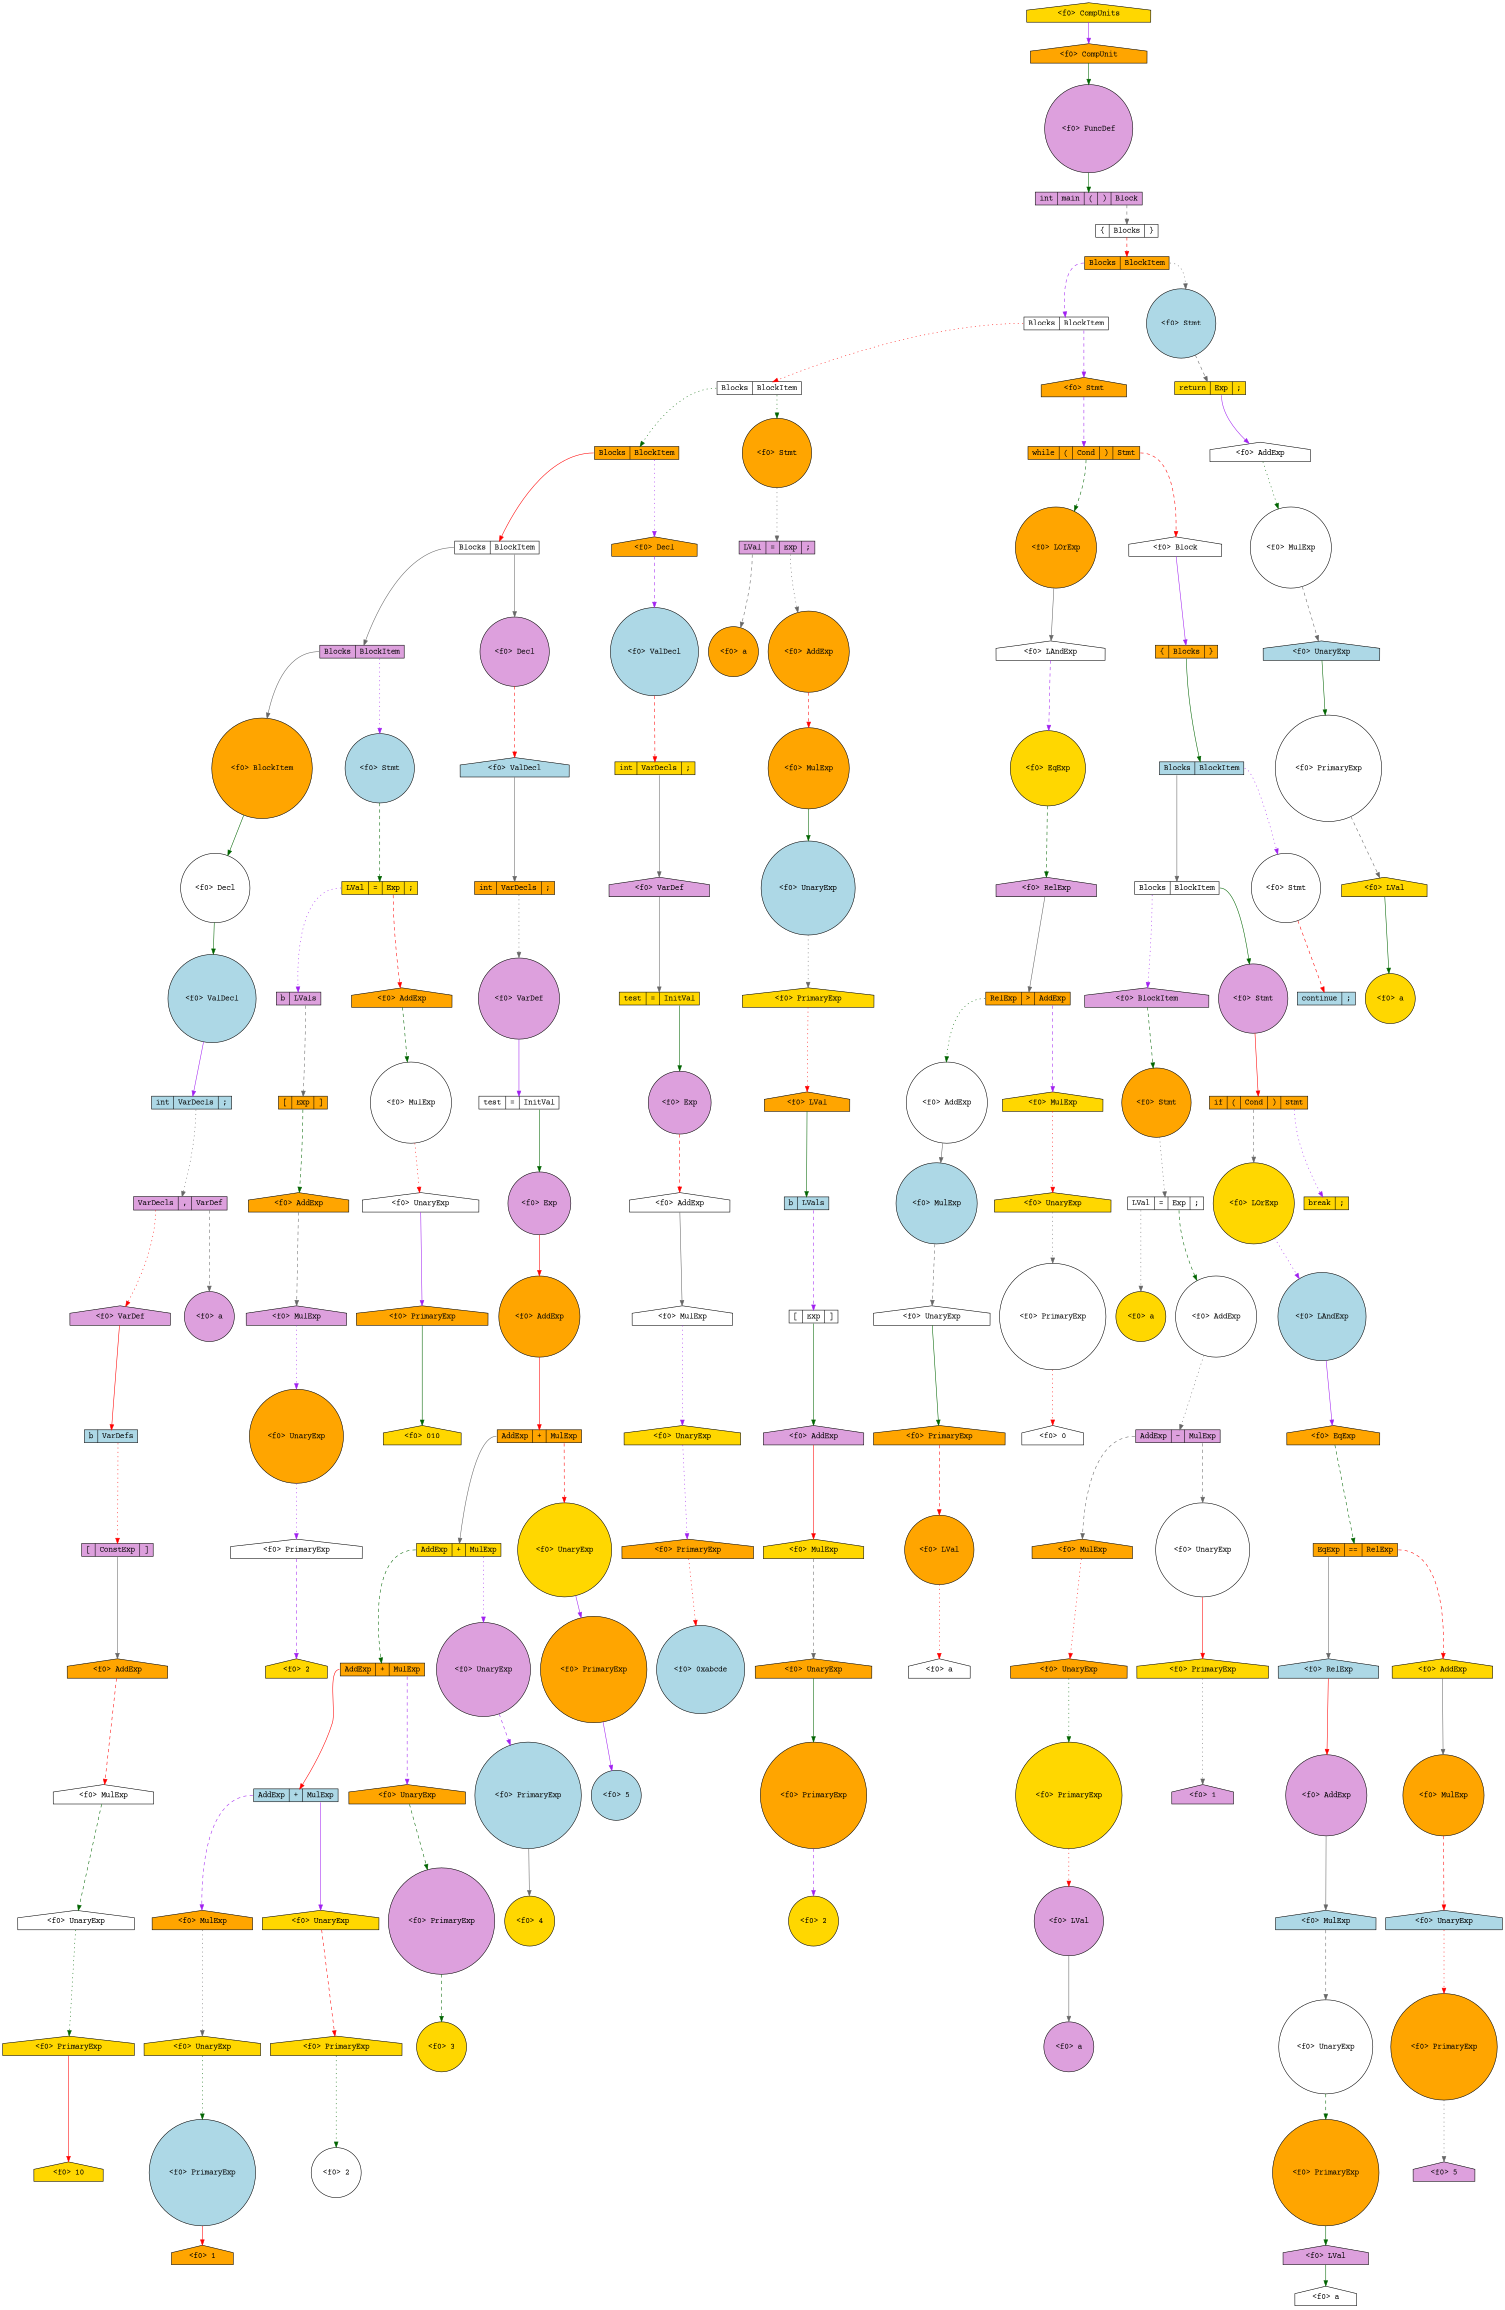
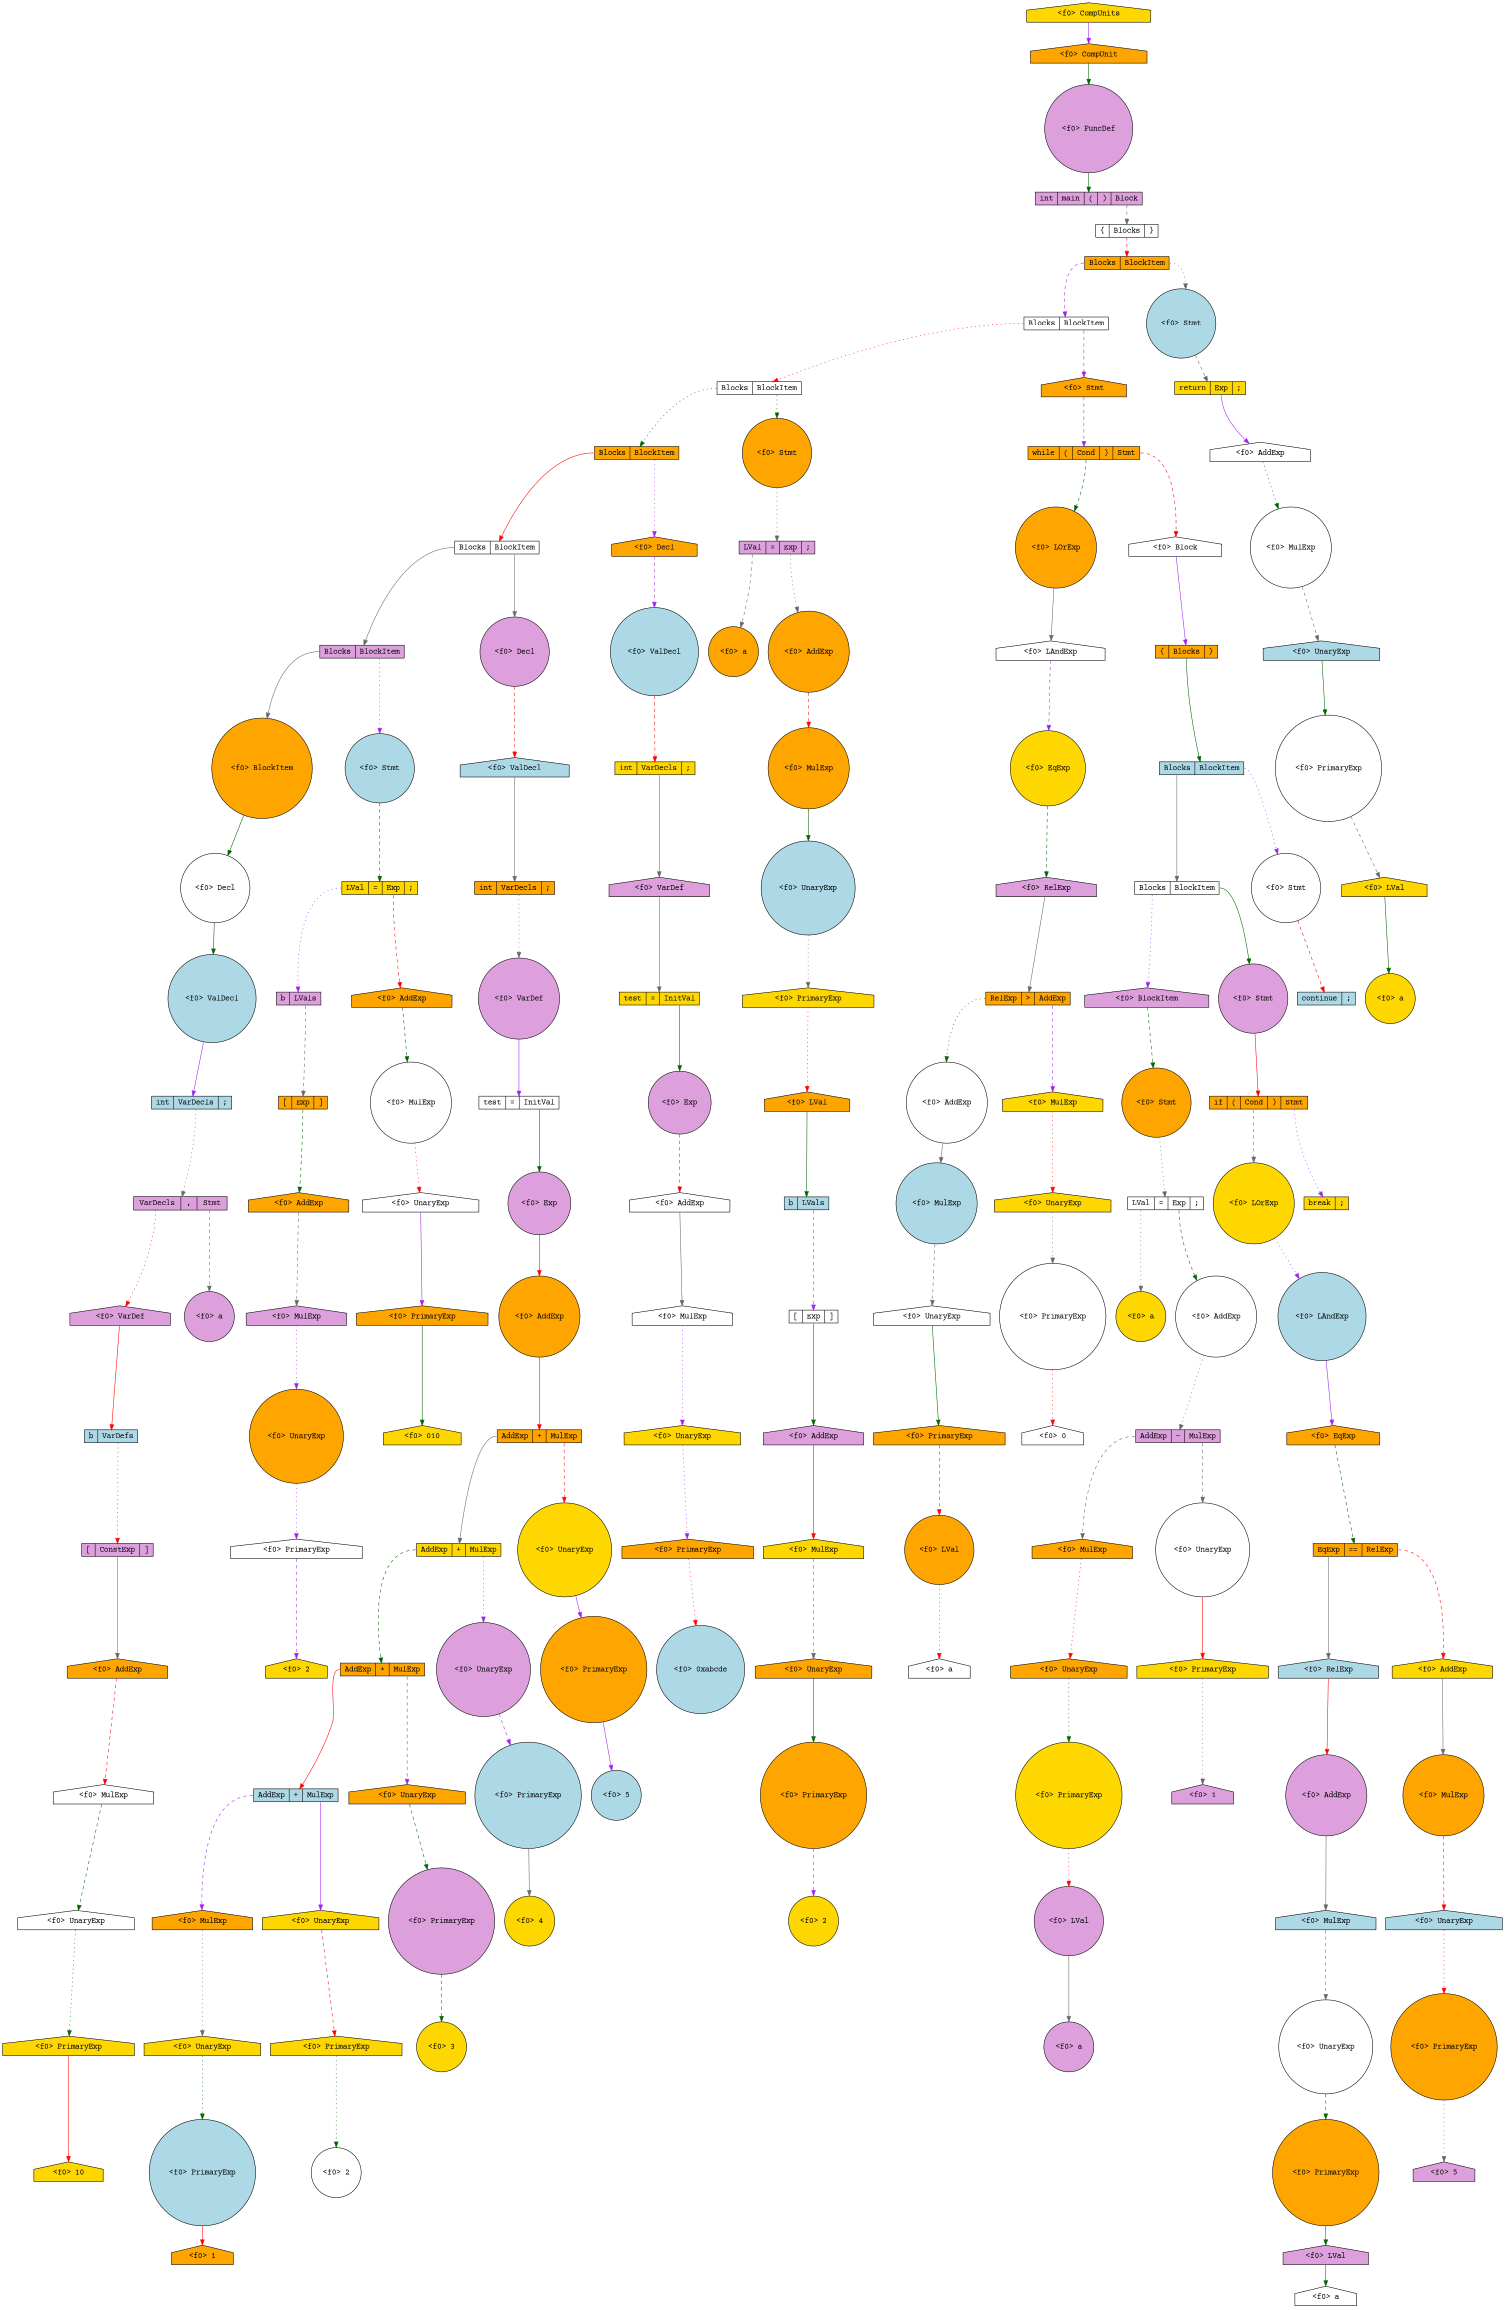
node "VarDecls": text "VarDef" -> "Stmt"
